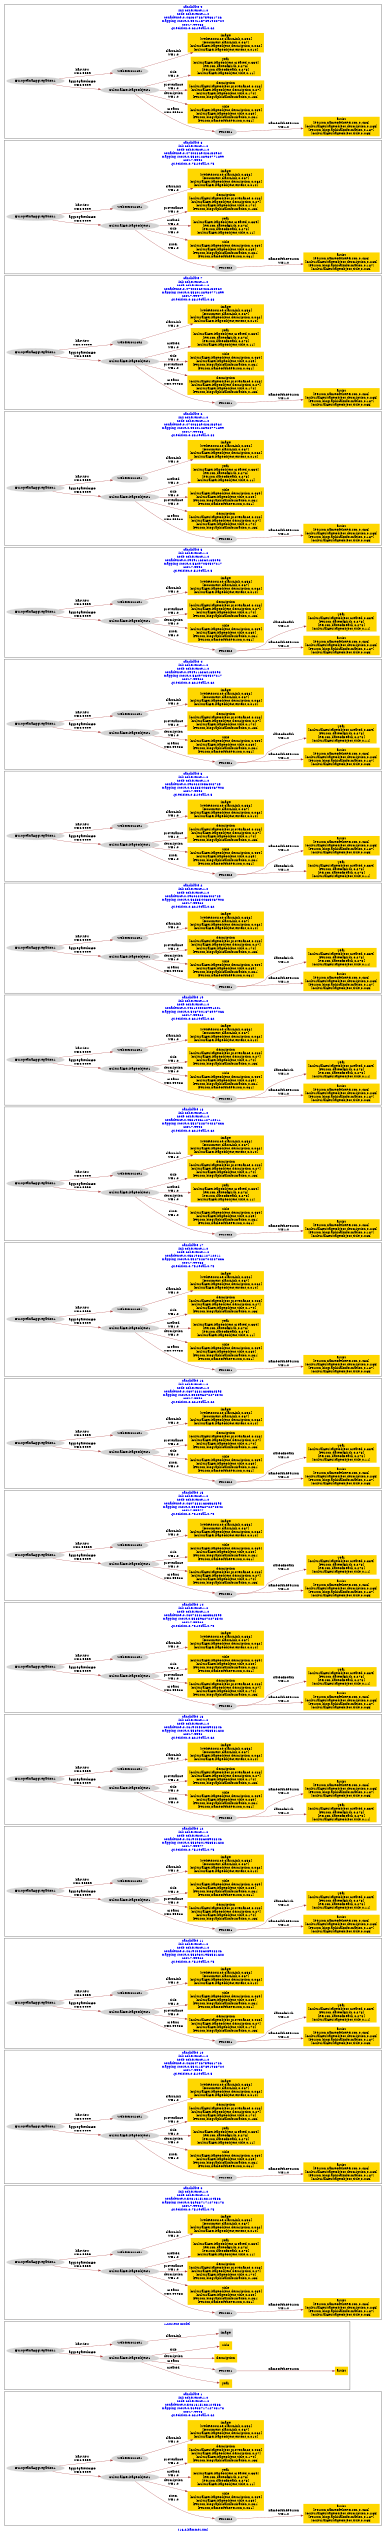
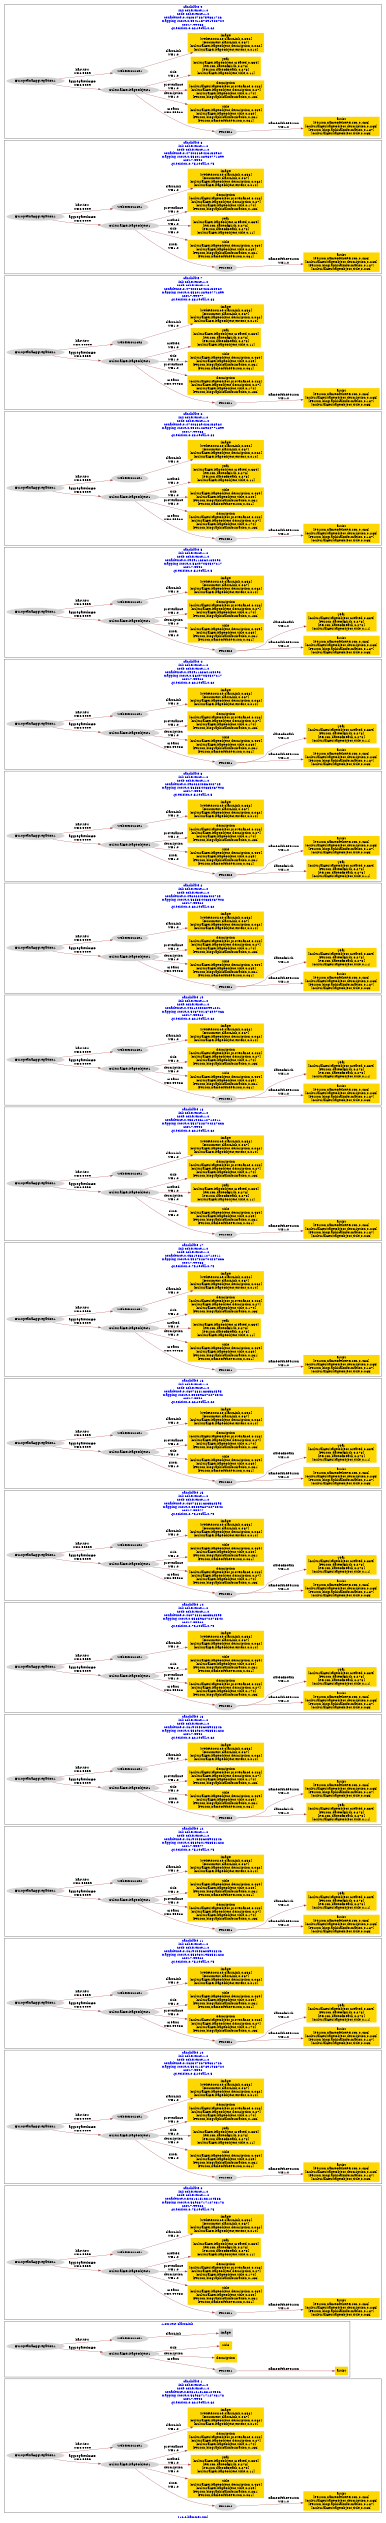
cluster "1-correct model": label "1-correct model" -> "1-correct classLink"
node "year": removed
